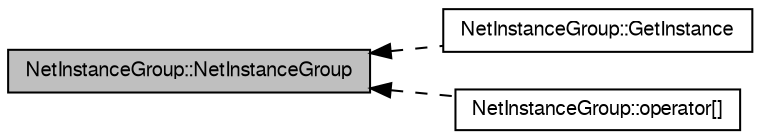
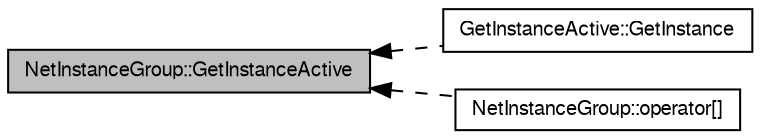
node "NetInstanceGroup::GetInstance": label "NetInstanceGroup::GetInstance" -> "GetInstanceActive::GetInstance"
node "NetInstanceGroup::NetInstanceGroup": label "NetInstanceGroup::NetInstanceGroup" -> "NetInstanceGroup::GetInstanceActive"
